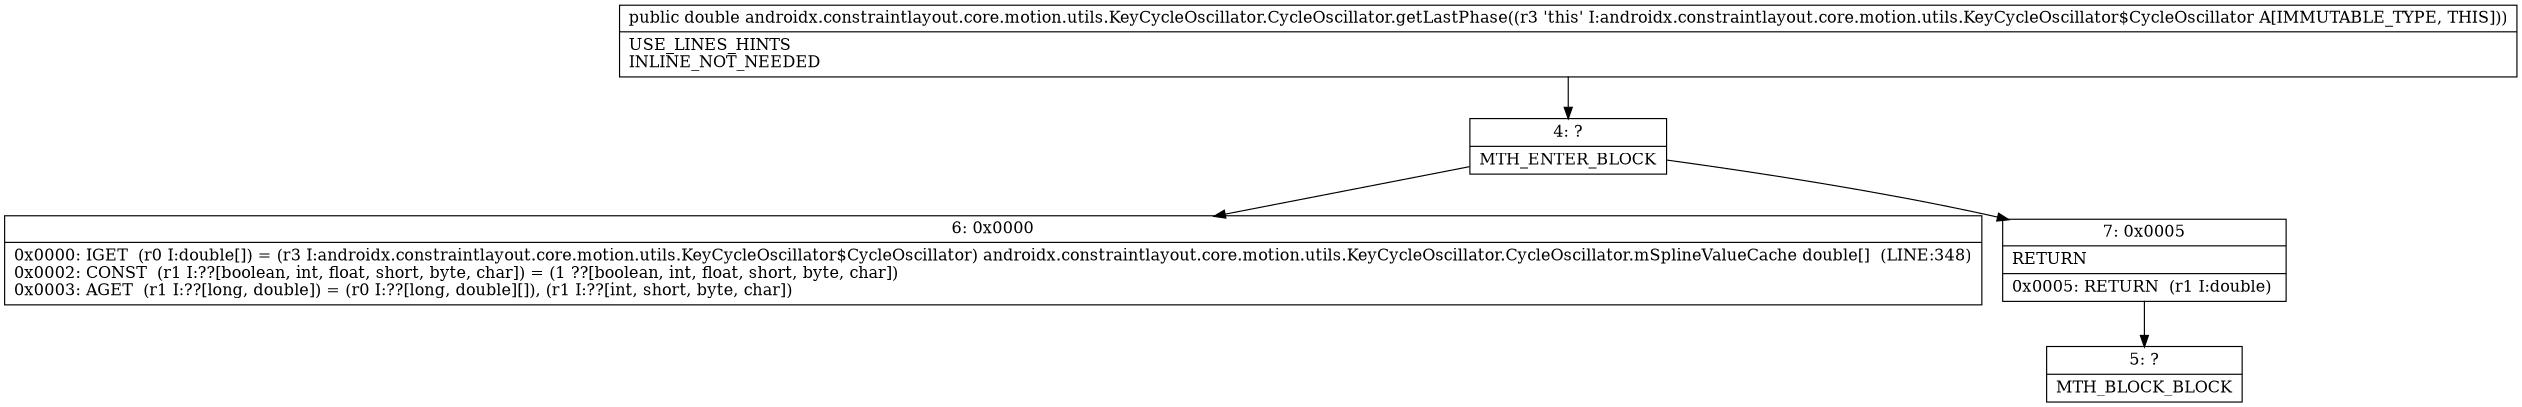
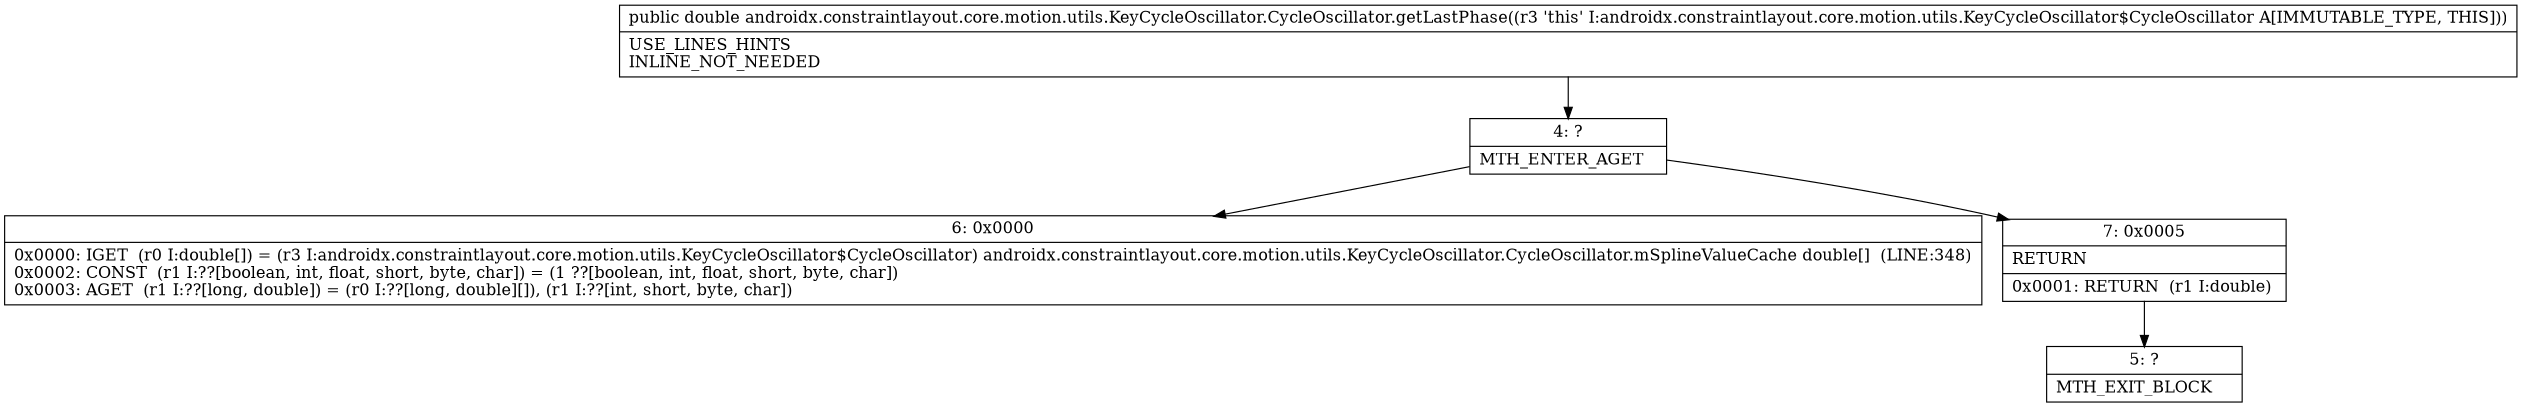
node "4: ?": text "MTH_ENTER_BLOCK" -> "MTH_ENTER_AGET"
node "7: 0x0005": text "0x0005: RETURN  (r1 I:double)" -> "0x0001: RETURN  (r1 I:double)"
node "5: ?": text "MTH_BLOCK_BLOCK" -> "MTH_EXIT_BLOCK"
